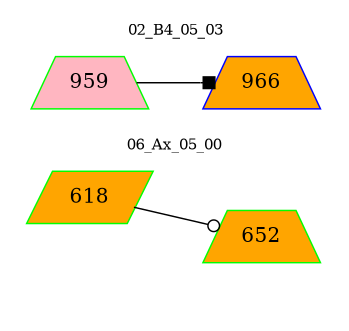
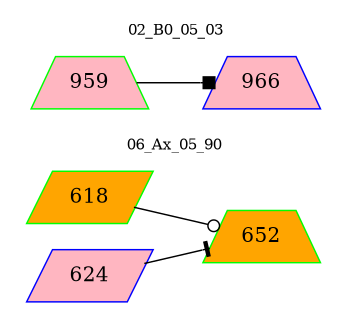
cluster "02_B4_05_03": label "02_B4_05_03" -> "02_B0_05_03"
node "966": fillcolor orange -> lightpink
cluster "06_Ax_05_00": label "06_Ax_05_00" -> "06_Ax_05_90"
node "624": added
